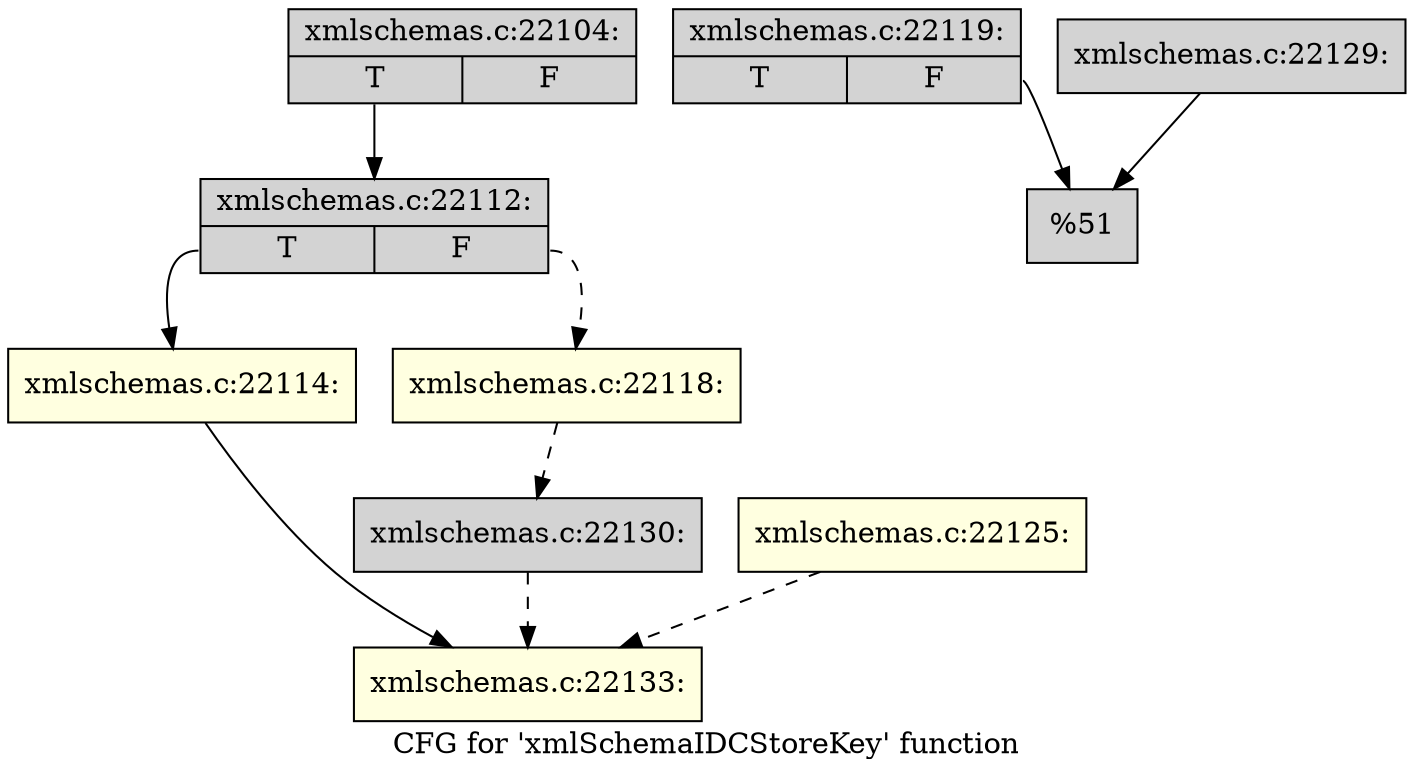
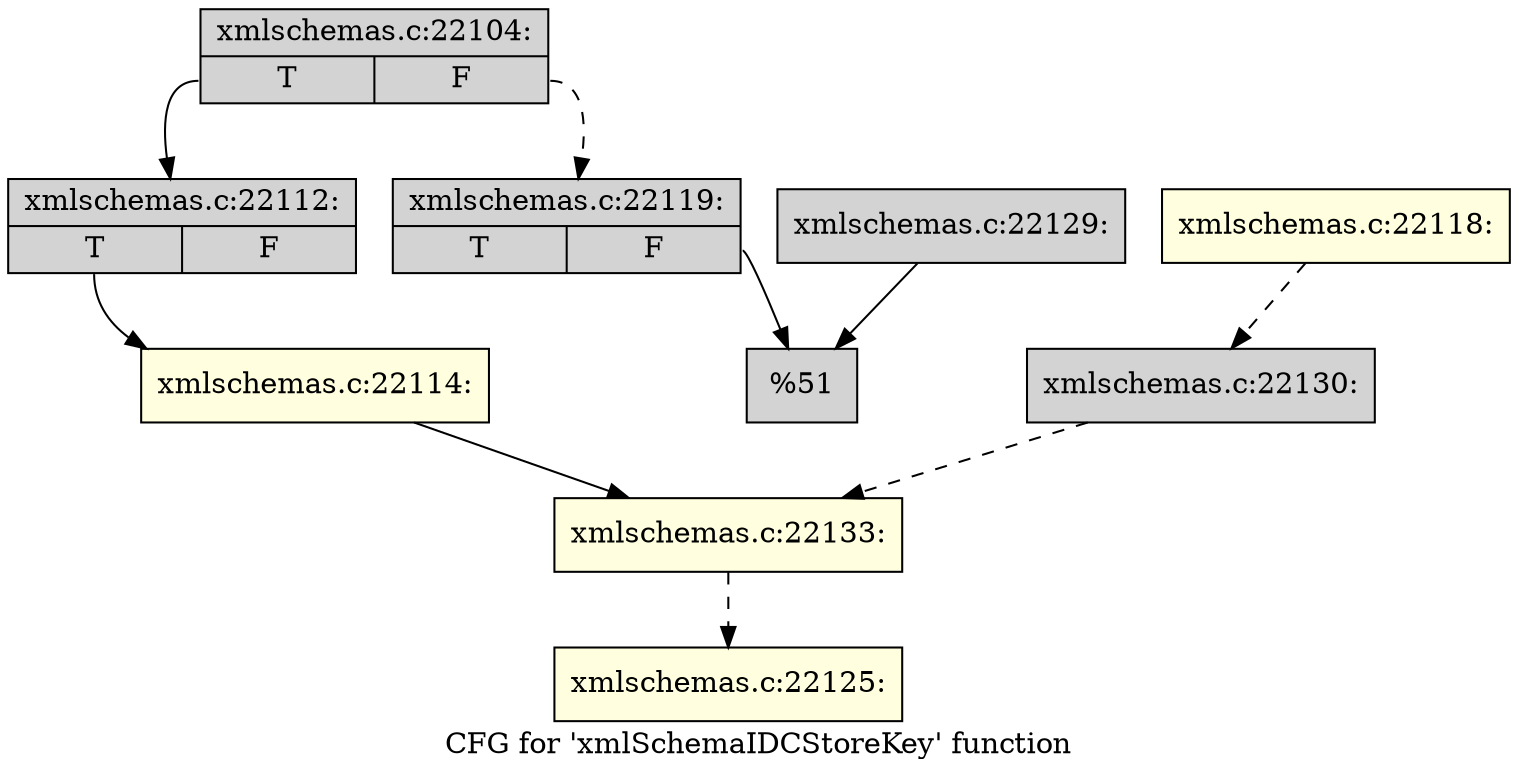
edge "xmlschemas.c:22104:" -> "xmlschemas.c:22119:": added
edge "xmlschemas.c:22112:" -> "xmlschemas.c:22118:": removed
edge "xmlschemas.c:22125:" -> "xmlschemas.c:22133:": reversed
